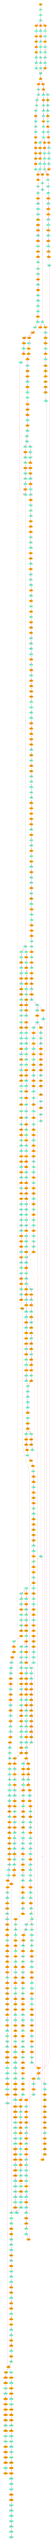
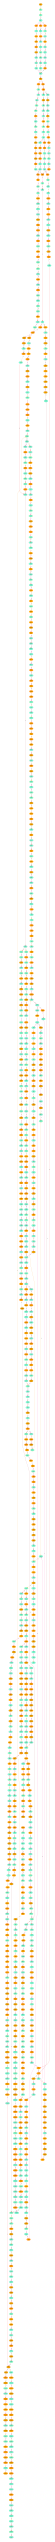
node "S682": removed
